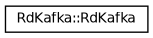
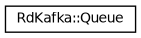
node "RdKafka::RdKafka": label "RdKafka::RdKafka" -> "RdKafka::Queue"
